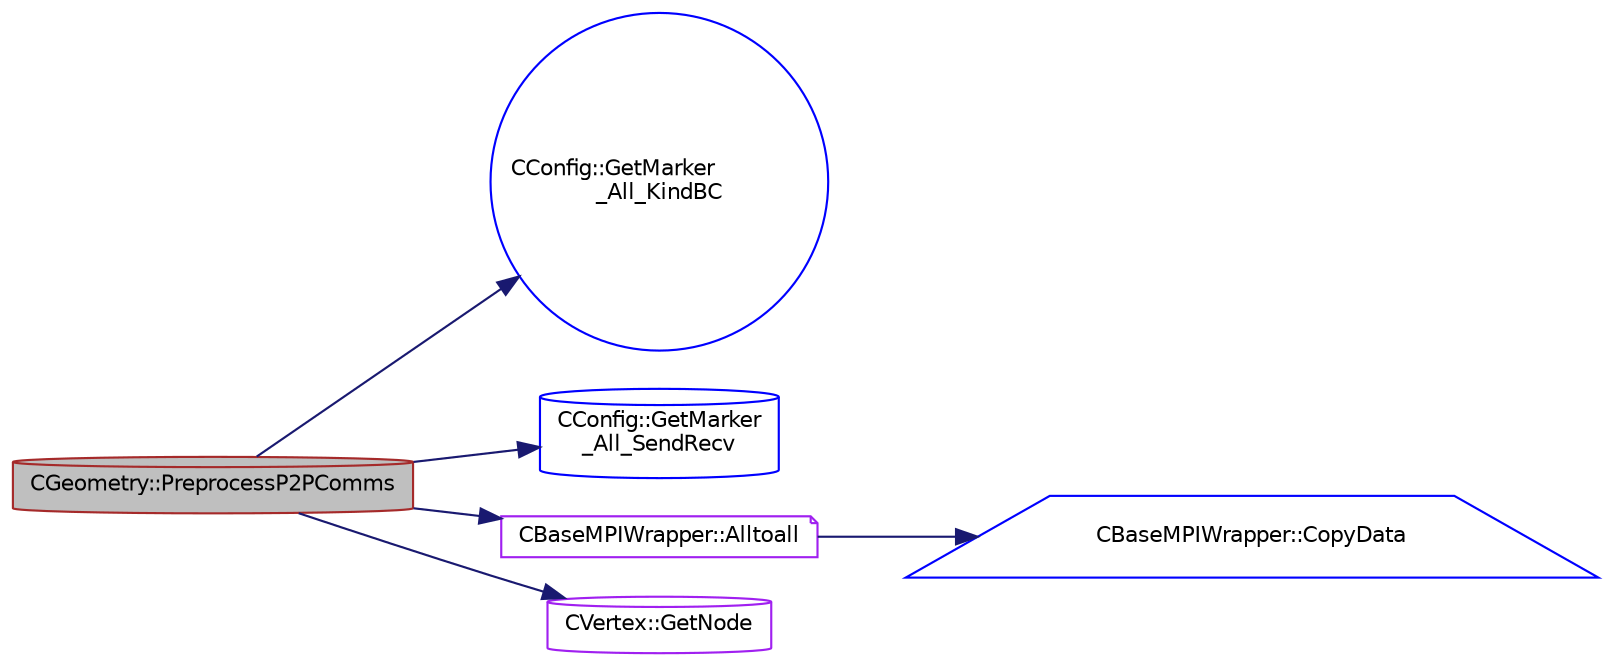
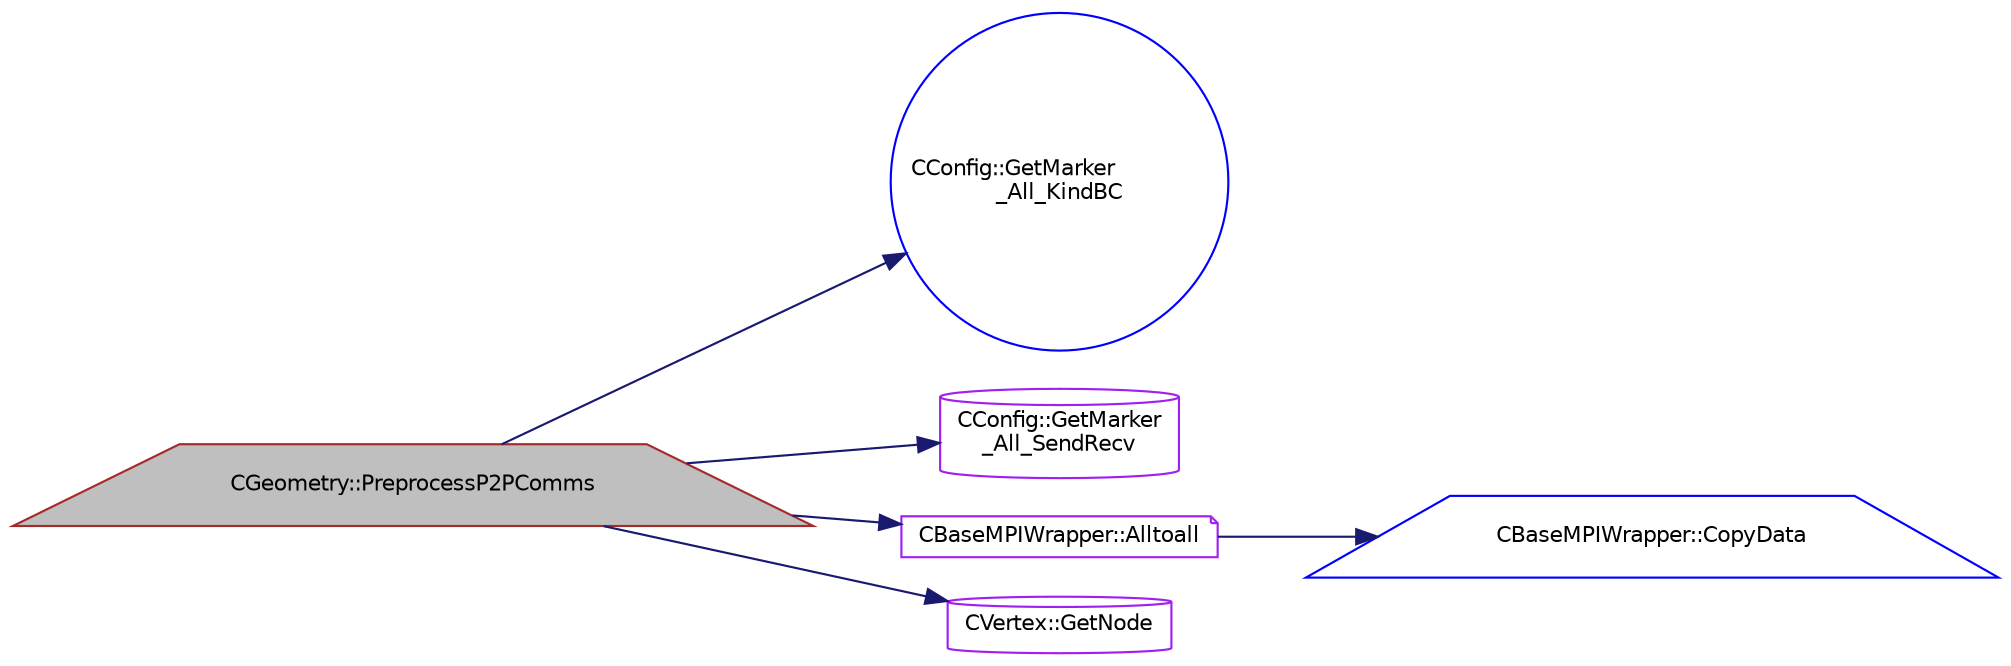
node "CConfig::GetMarker _All_SendRecv": color blue -> purple
node "CGeometry::PreprocessP2PComms": shape cylinder -> trapezium
